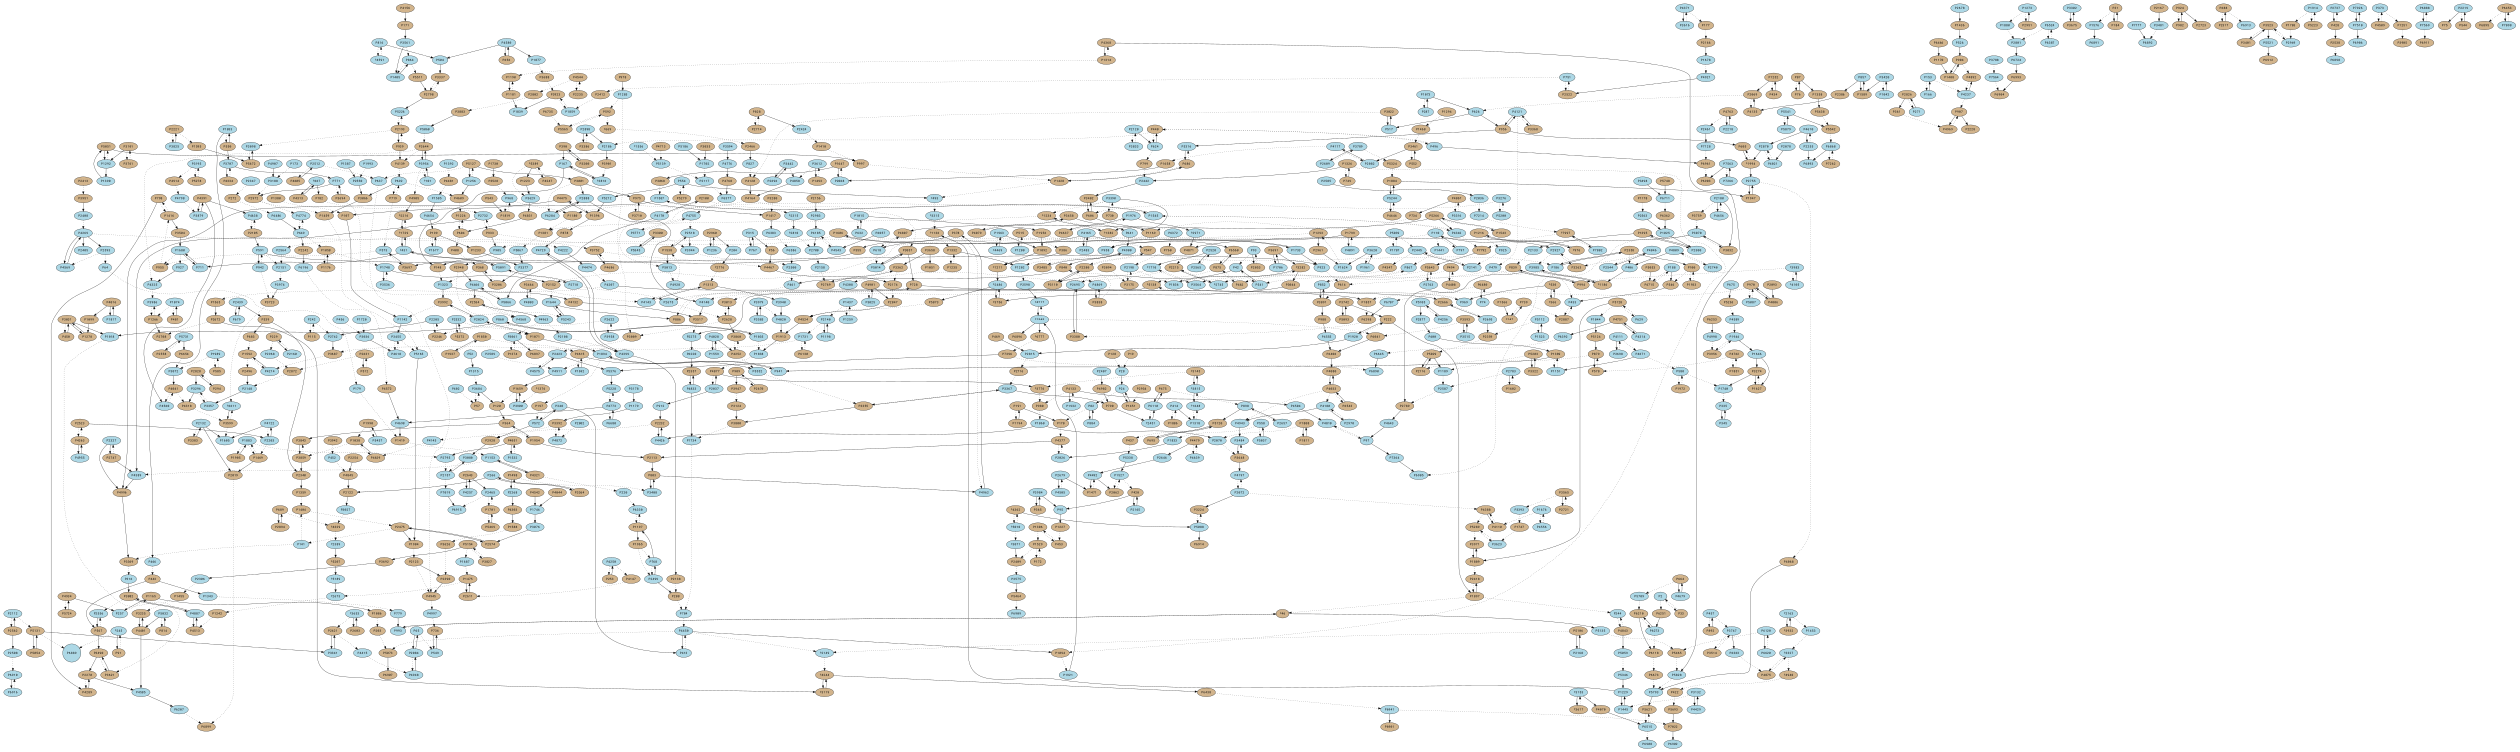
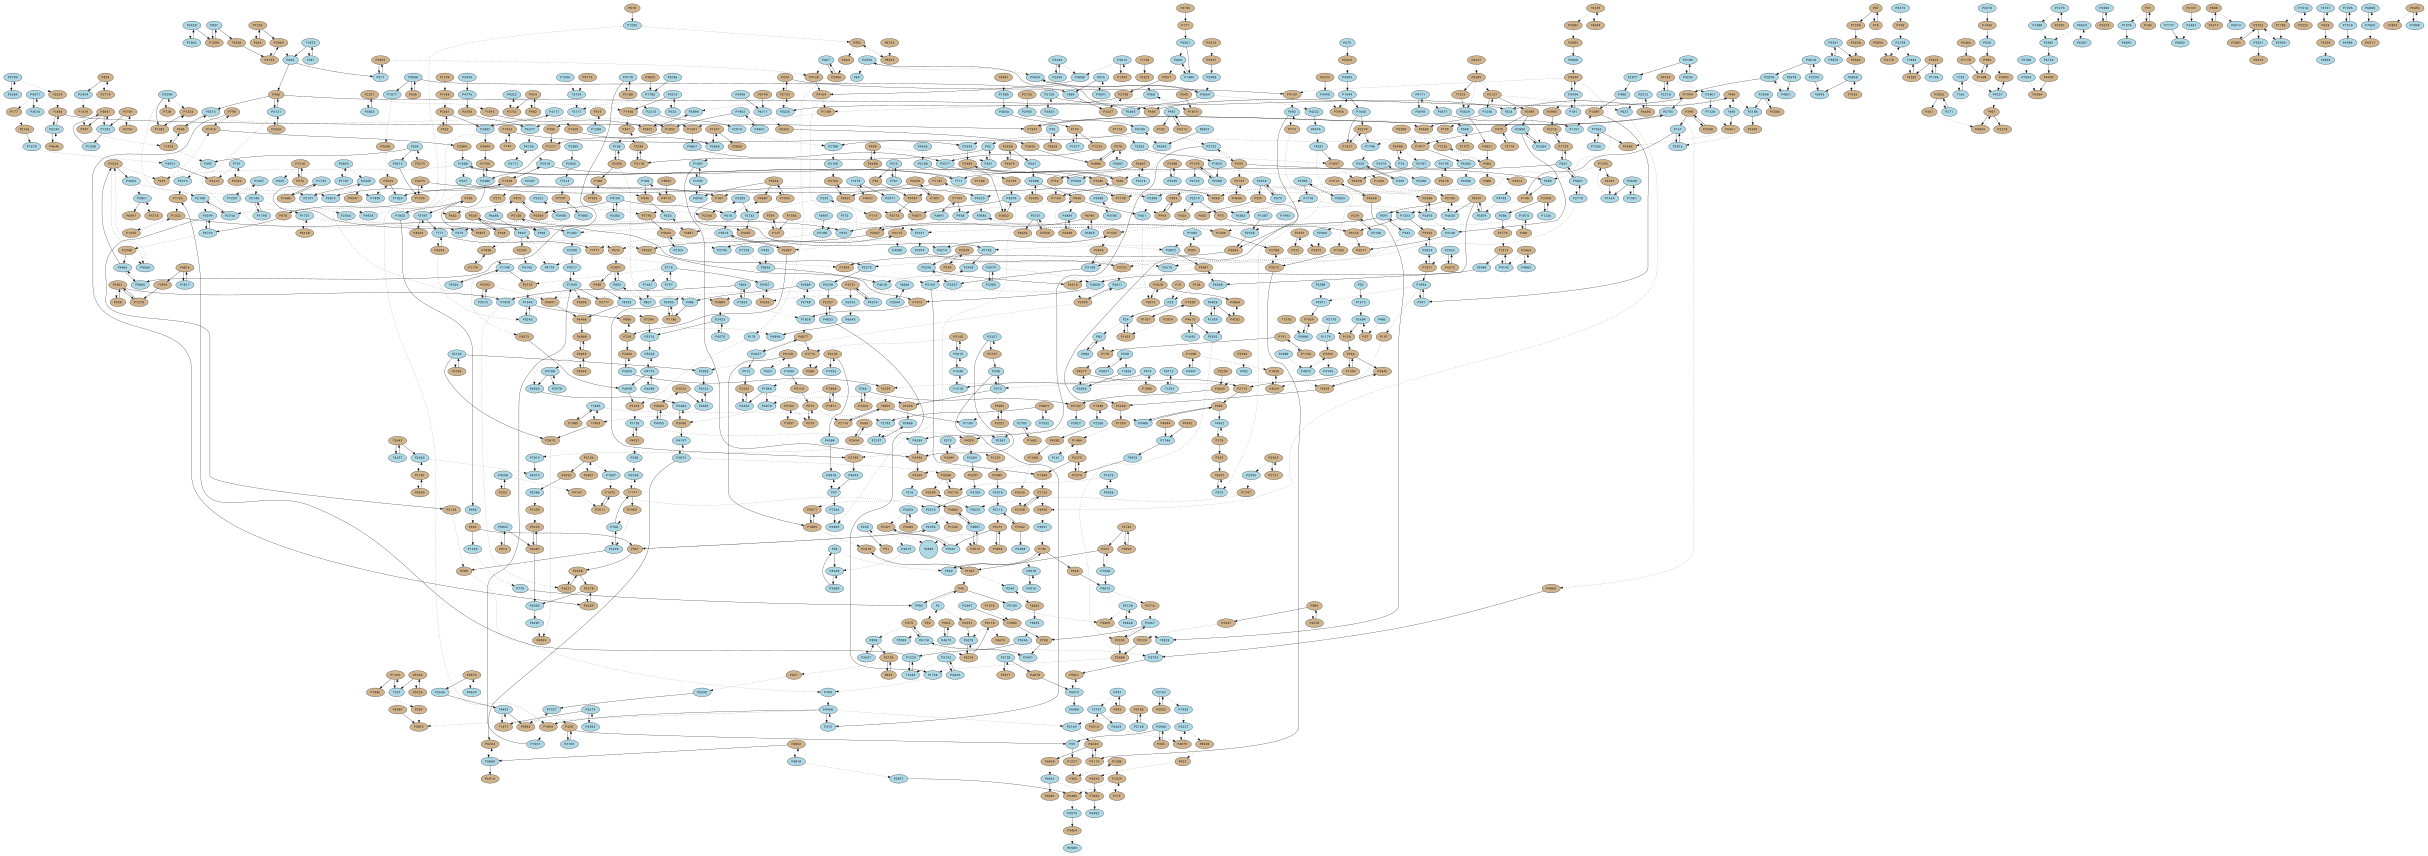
edge "P827" -> "P2466": added
edge "P4544" -> "P2802": now "P2235" -> "P2802"
edge "P4921" -> "P2522": now "P4921" -> "P2412"
node "P4322": added
node "P1392": removed
edge "P5389" -> "P4247": now "P5389" -> "P5127"
node "P667": label "P667" -> "P967"
node "P1444": added
edge "P1051" -> "P3658": added
edge "P2180" -> "P4656": removed
node "P2744": added
node "P3759": label "P3759" -> "P4759"
edge "P6362" -> "P1025": now "P6362" -> "P2093"
edge "P75" -> "P4132": added
edge "P4269" -> "P2593": now "P2405" -> "P2593"
edge "P573" -> "P955": now "P2534" -> "P955"
edge "P2708" -> "P2672": added
node "P3983": label "P3983" -> "P3988"
edge "P479" -> "P433": reversed
edge "P3282" -> "P3044": now "P2082" -> "P3044"
node "P2815": label "P2815" -> "P9815"
edge "P364" -> "P1954": style dotted -> solid
edge "P4122" -> "P1605": reversed
edge "P2747" -> "P4389": now "P2747" -> "P348"
node "P3518": added
node "P2062": label "P2062" -> "P5062"
edge "P2475" -> "P141": now "P1404" -> "P141"
edge "P736" -> "P469": added
edge "P2390" -> "P4945": now "P2390" -> "P2123"
node "P1574": added
edge "P65" -> "P2084": now "P65" -> "P4948"
edge "P6273" -> "P6118": reversed
edge "P5073" -> "P6907": reversed
edge "P6515" -> "P6908": style dotted -> solid
